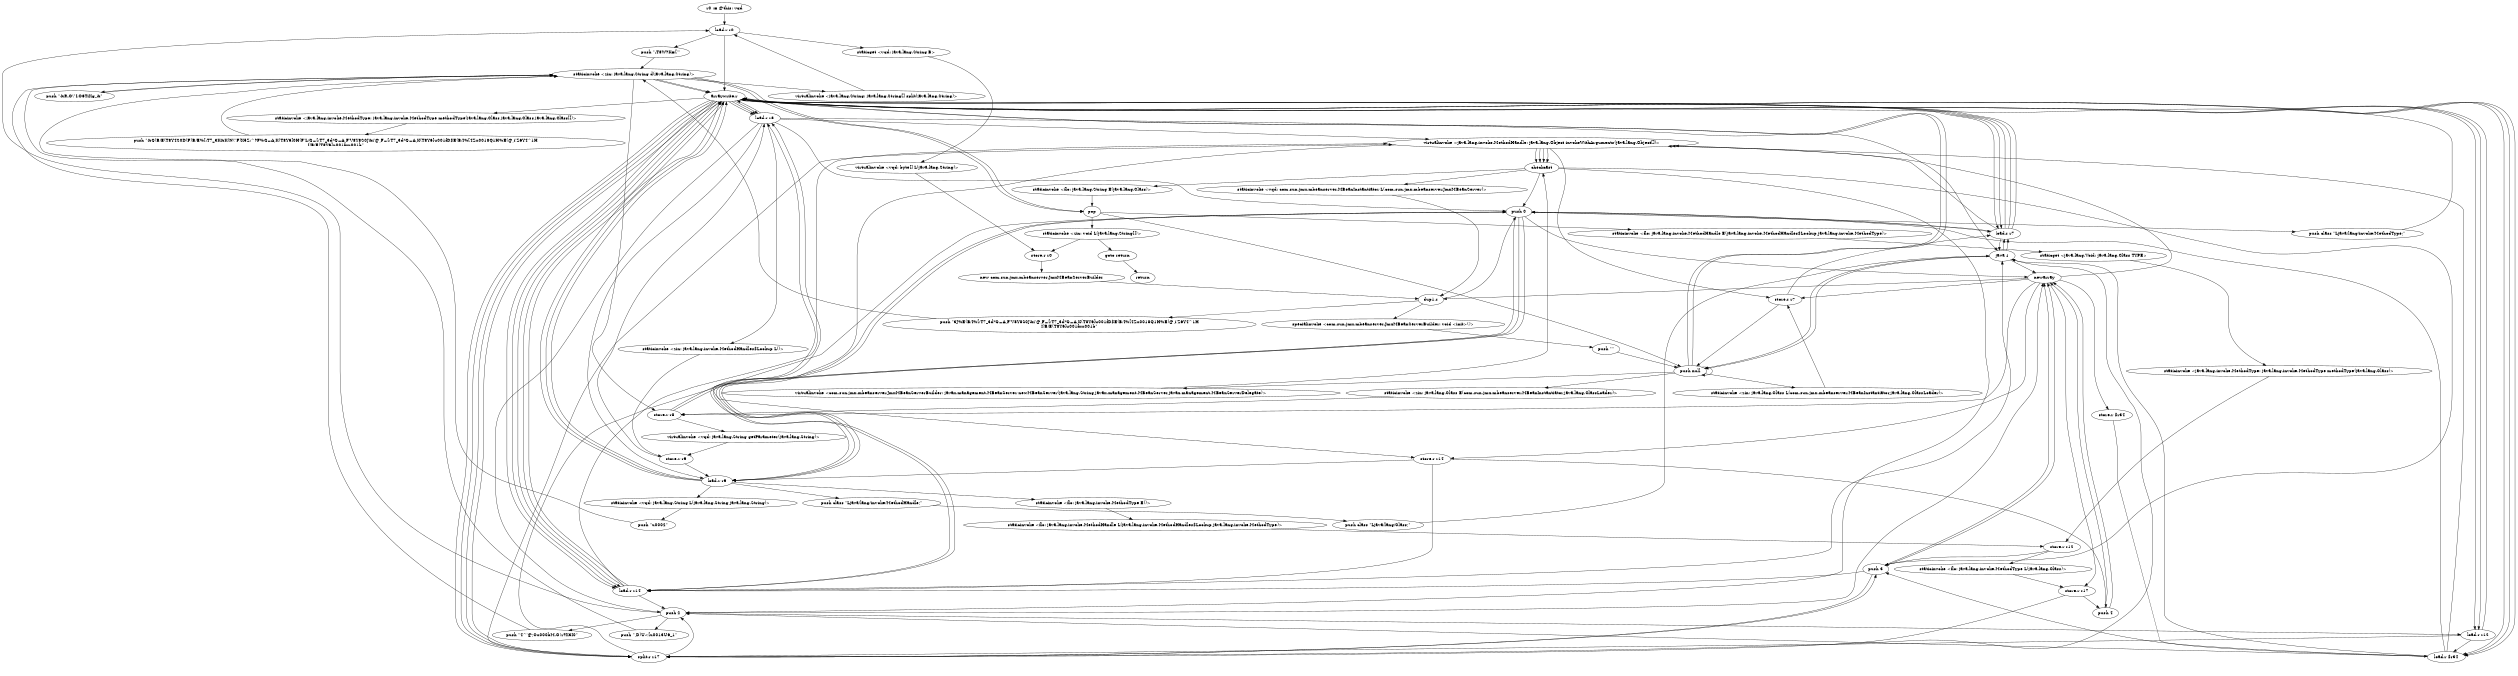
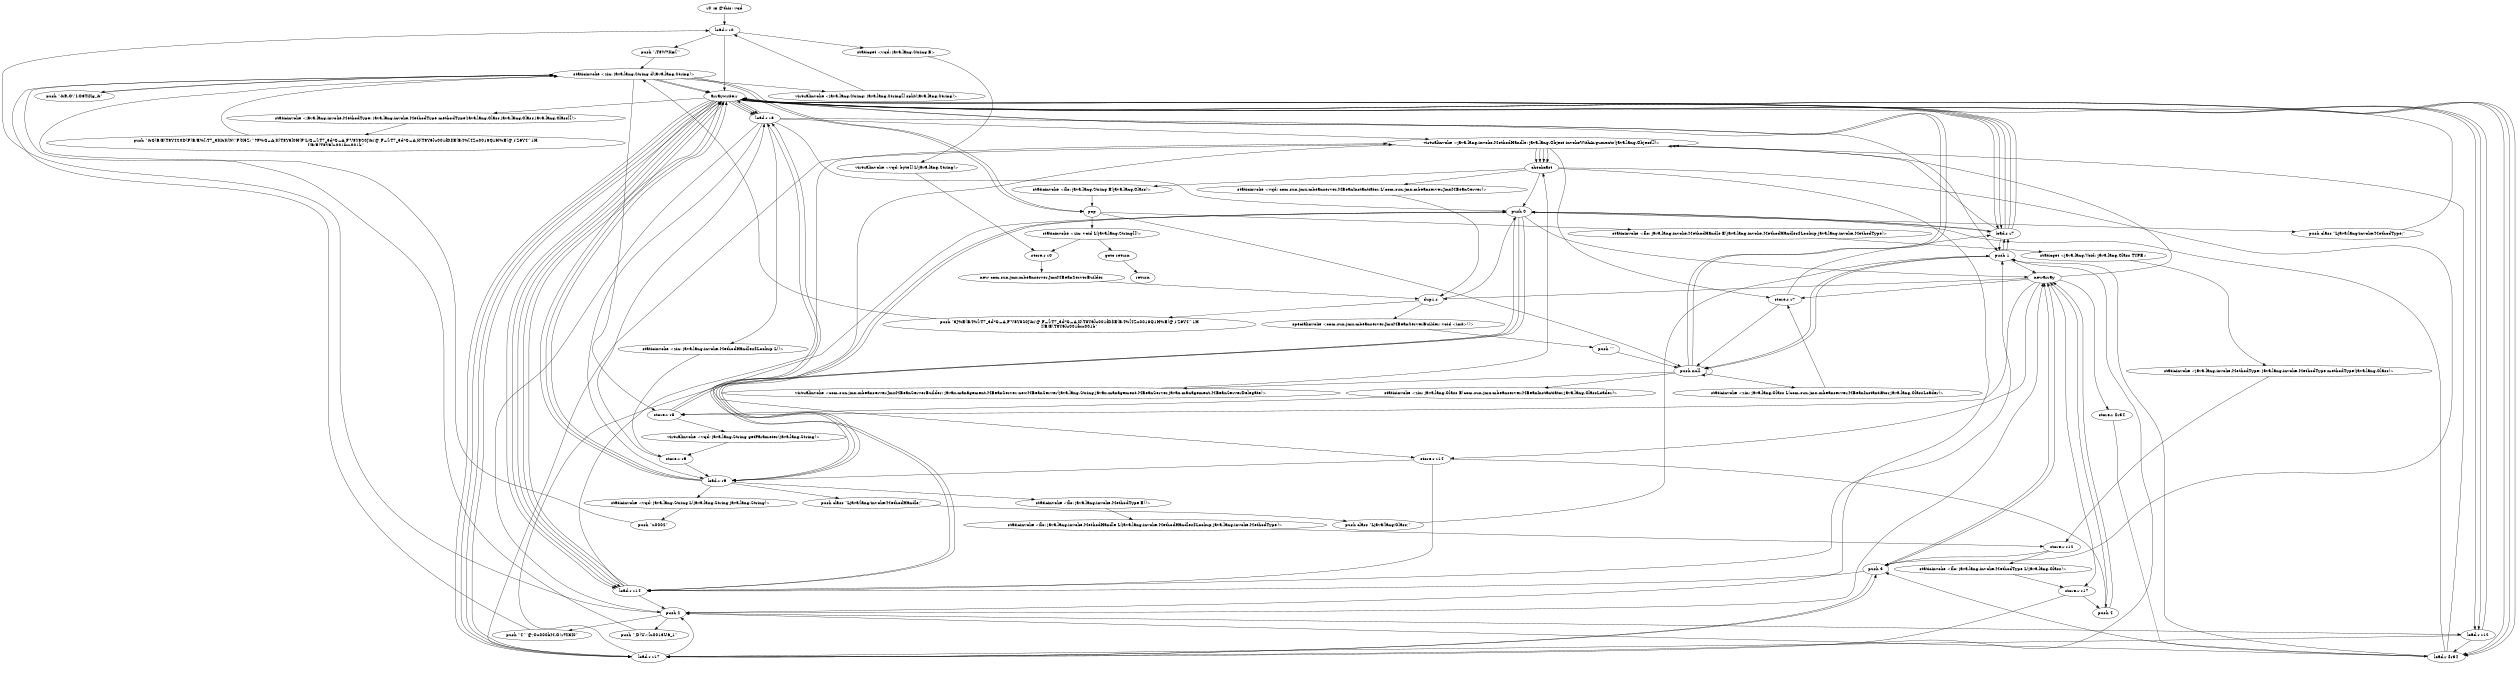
node "java 1": label "java 1" -> "push 1"
node "split.r r17": label "split.r r17" -> "load.r r17"
